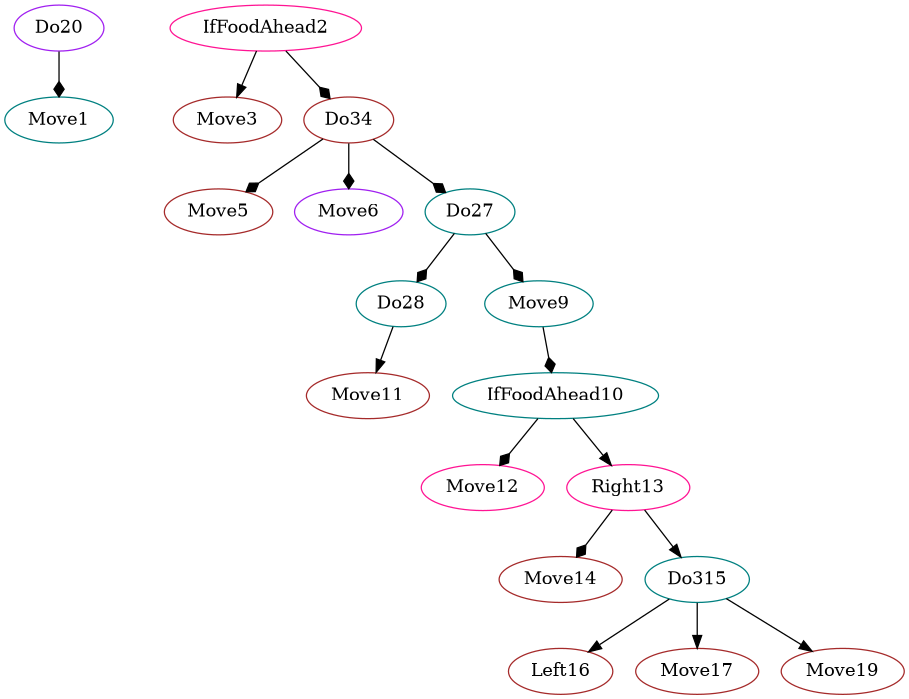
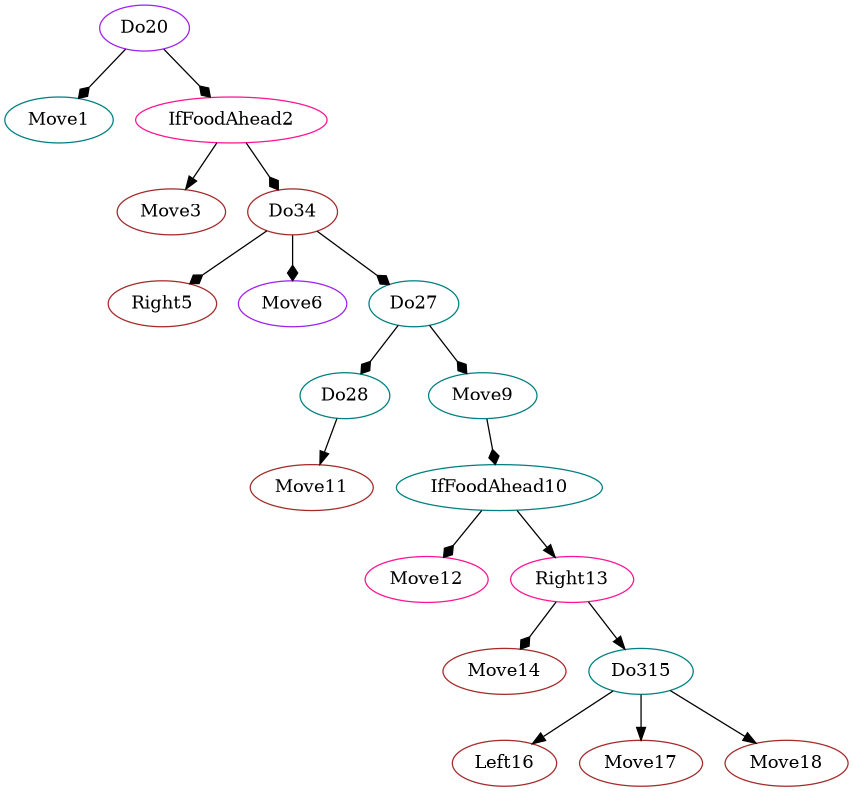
edge "Do20" -> "IfFoodAhead2": added
node "Move5": label "Move5" -> "Right5"
node "Move19": label "Move19" -> "Move18"
